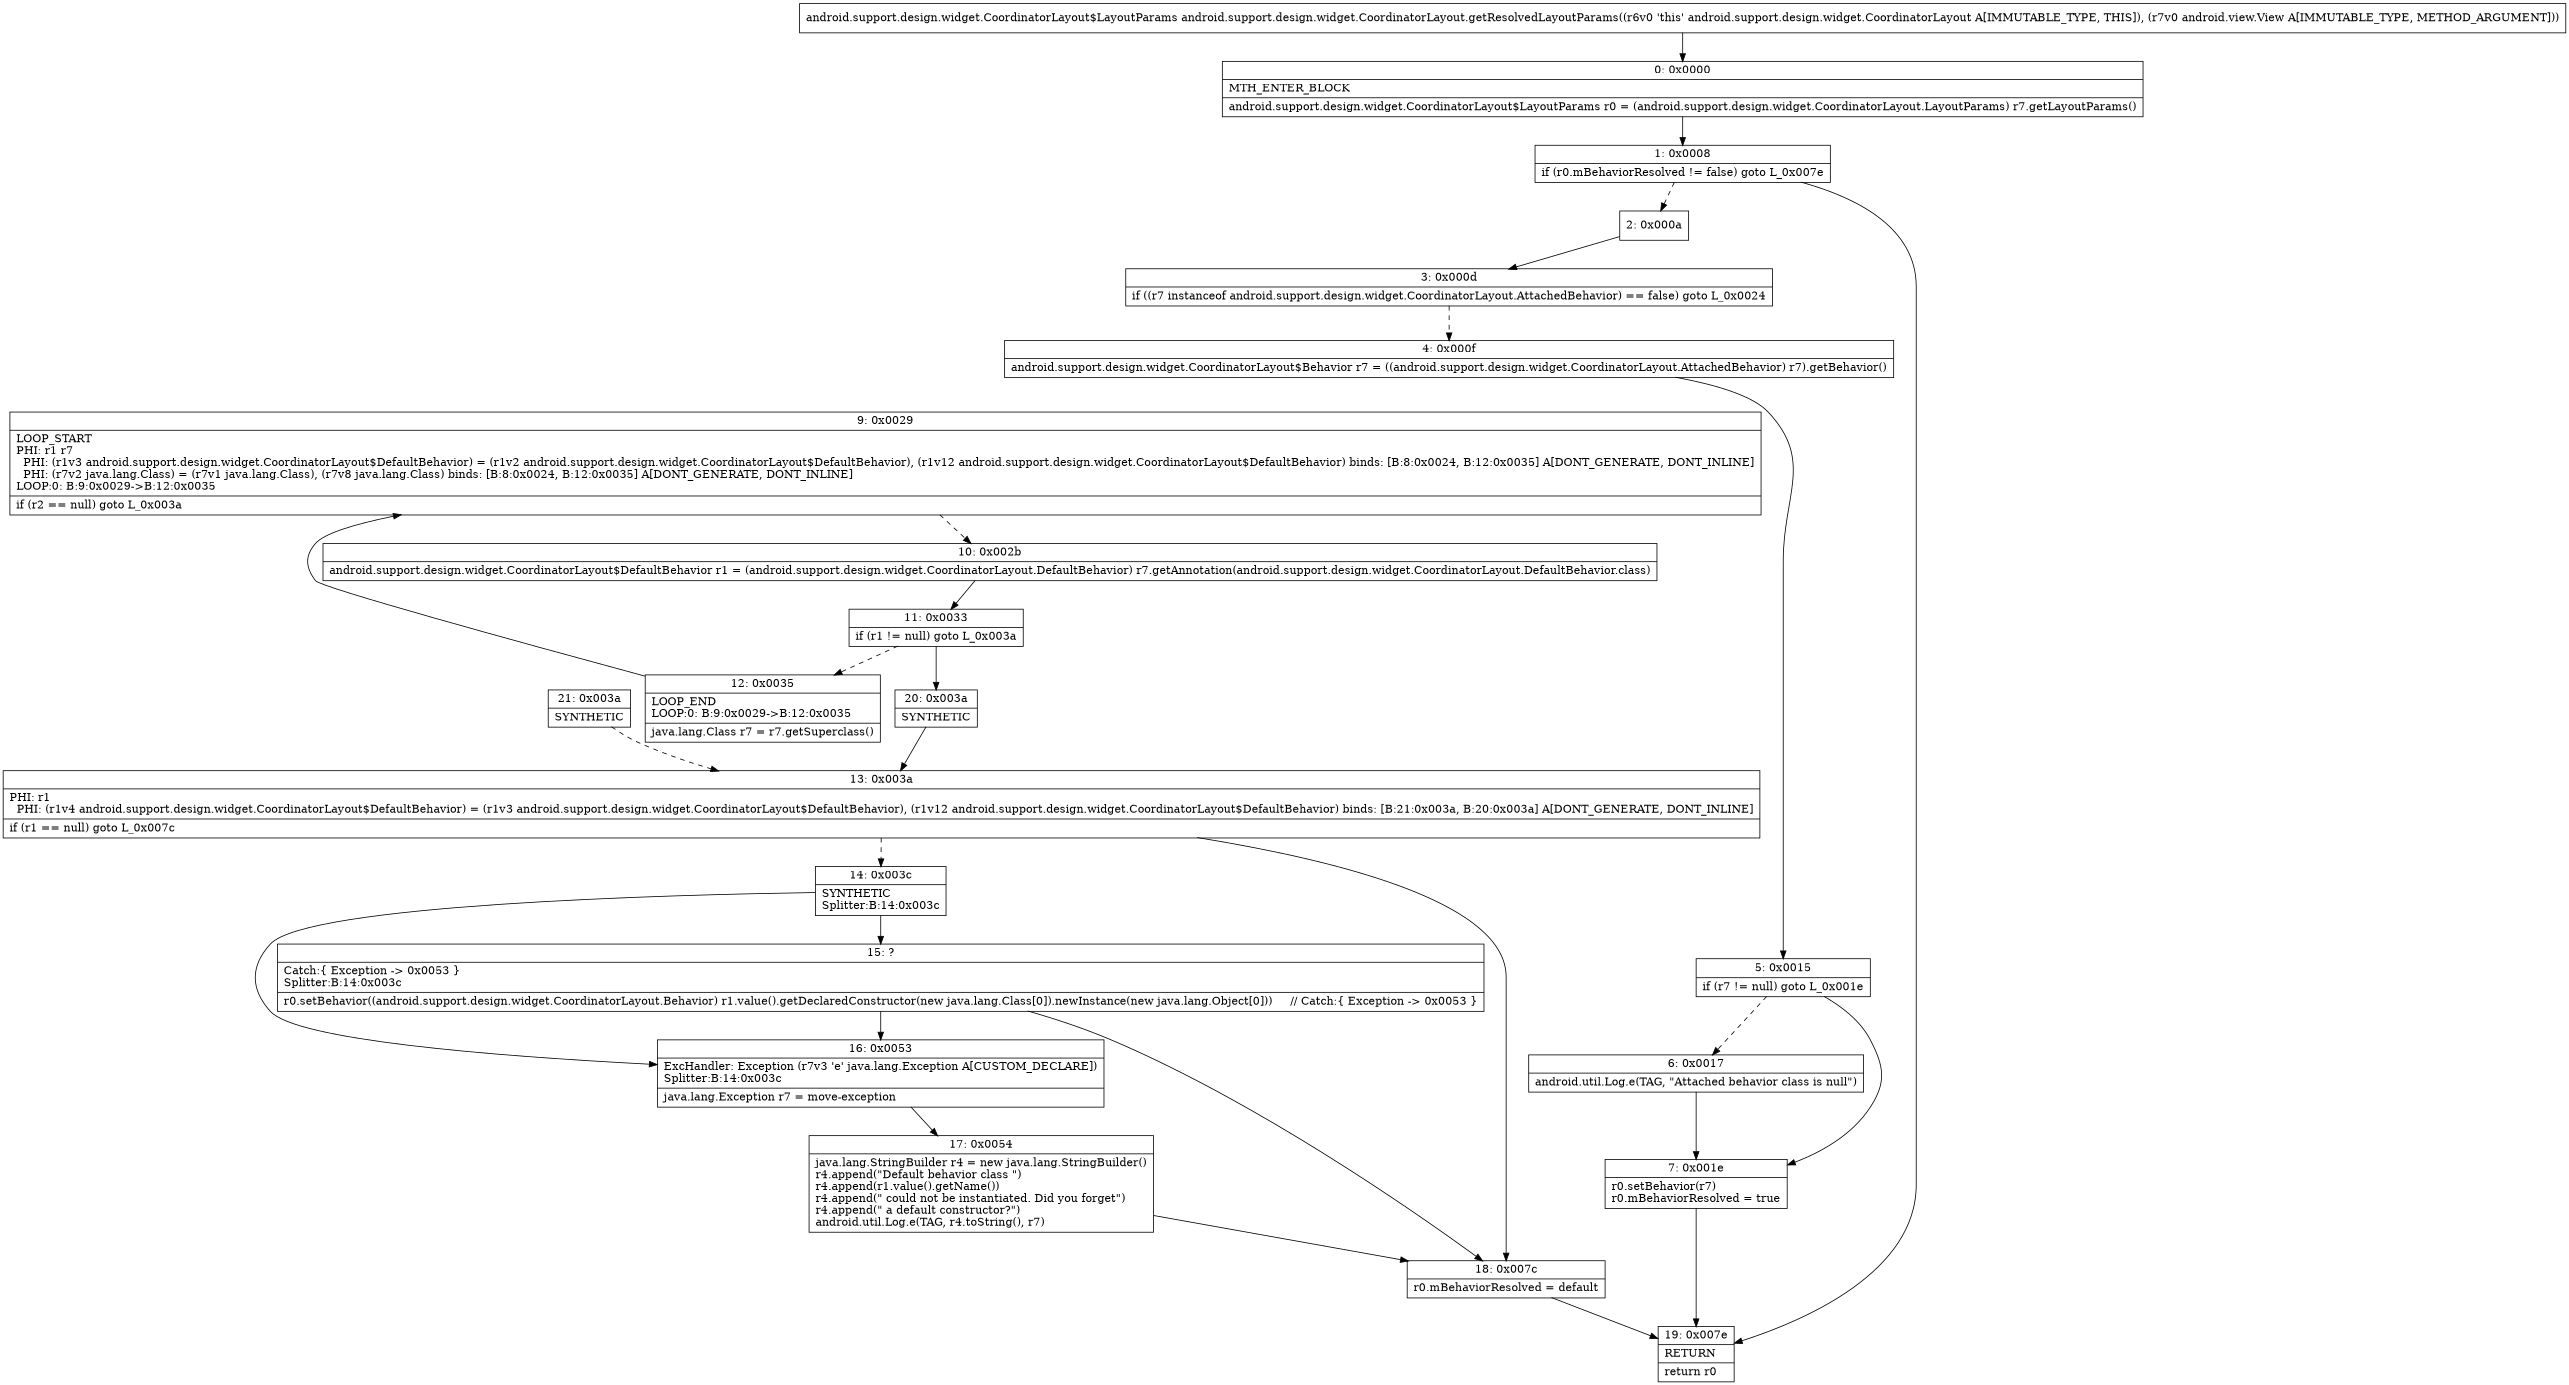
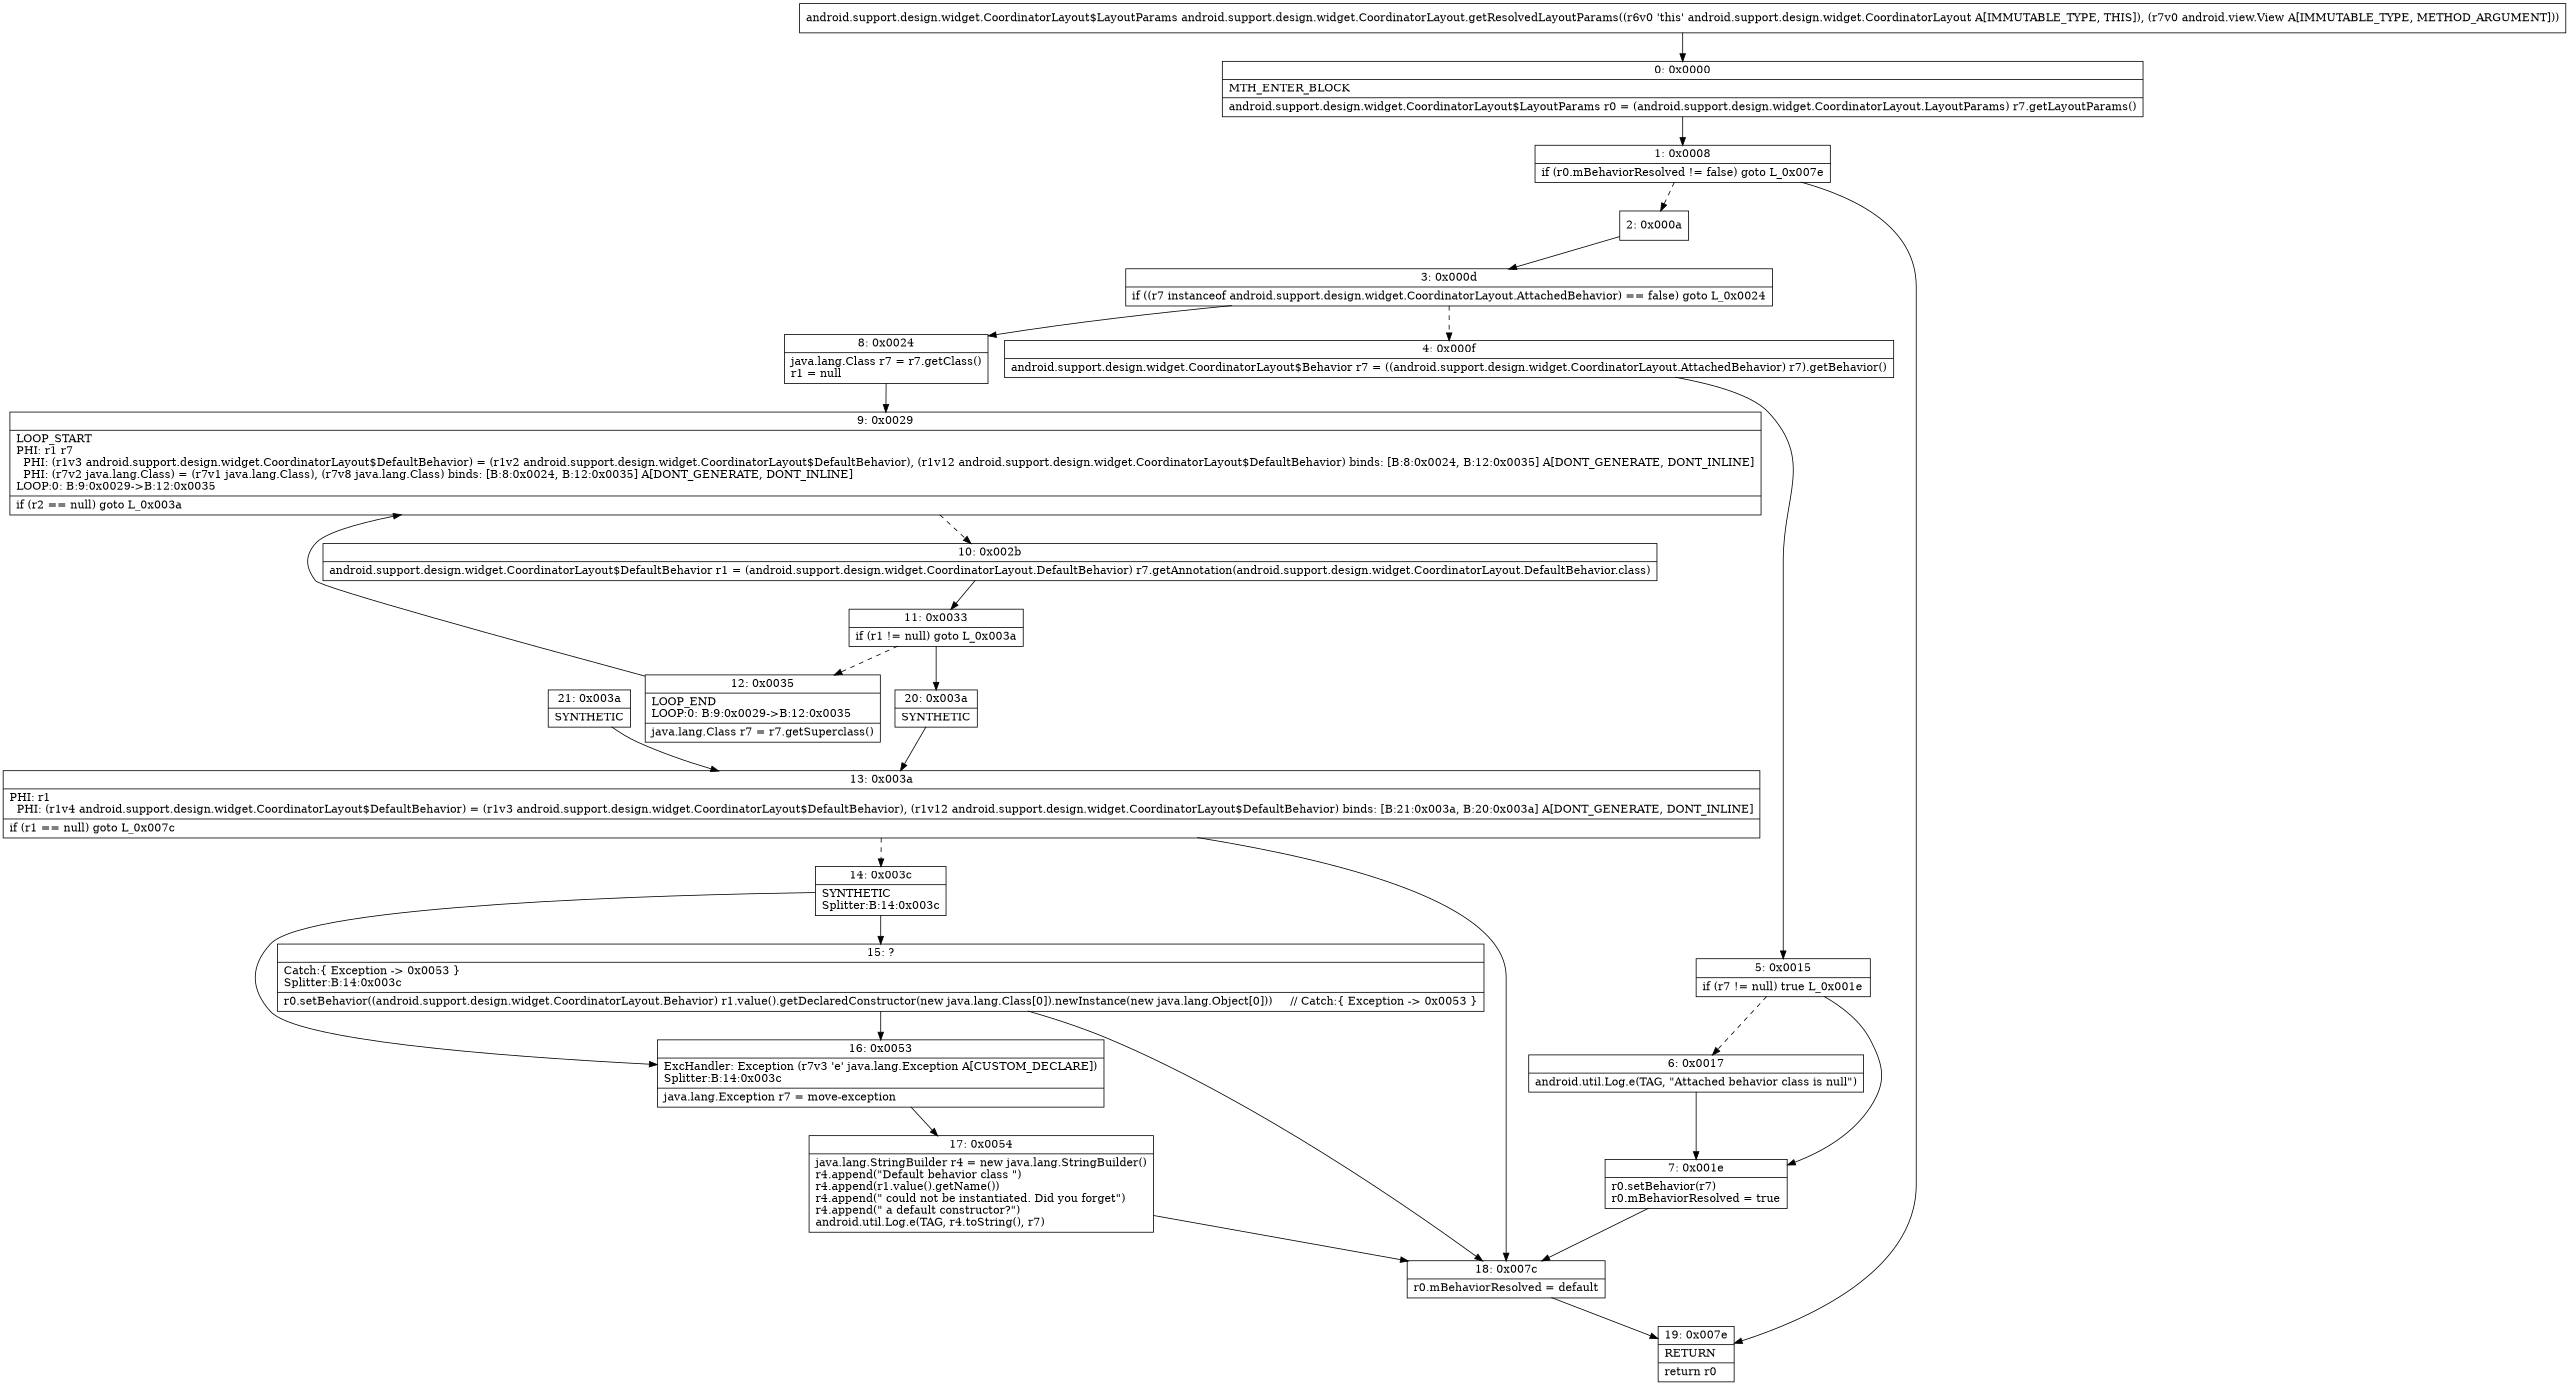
node "8: 0x0024": added
edge "21: 0x003a" -> "13: 0x003a": style dashed -> solid
node "5: 0x0015": text "if (r7 != null) goto L_0x001e" -> "if (r7 != null) true L_0x001e"
edge "7: 0x001e" -> "19: 0x007e": now "7: 0x001e" -> "18: 0x007c"
